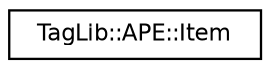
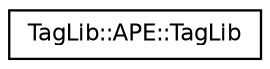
node "TagLib::APE::Item": label "TagLib::APE::Item" -> "TagLib::APE::TagLib"
